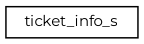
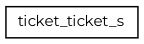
node "ticket_info_s": label "ticket_info_s" -> "ticket_ticket_s"
